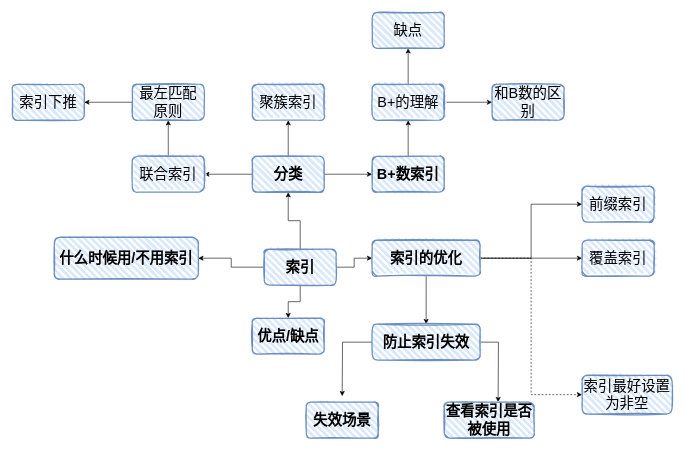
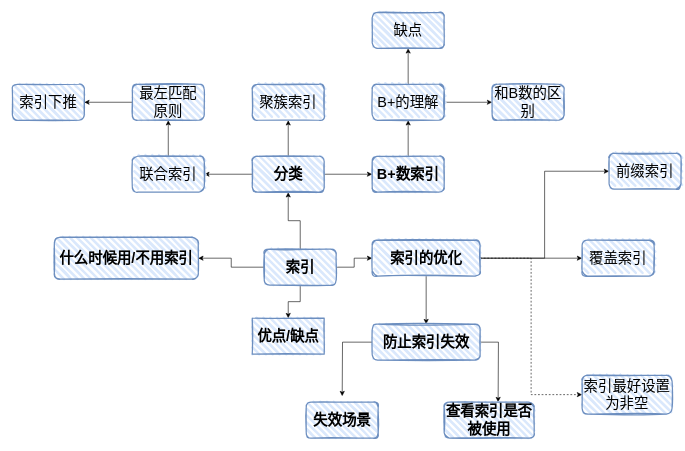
node "前缀索引": moved (618, 204) -> (645, 171)
node "优点/缺点": shape rounded rectangle -> rectangle
